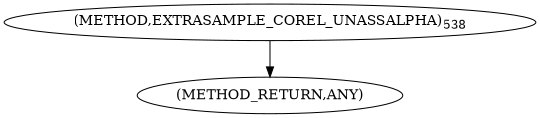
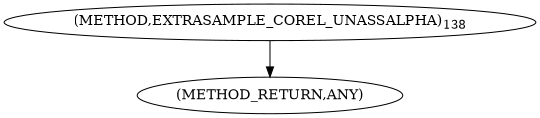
node "(METHOD,EXTRASAMPLE_COREL_UNASSALPHA)": text "538" -> "138"
